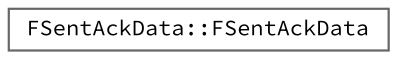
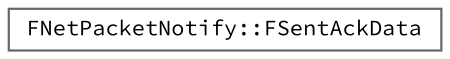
node "FSentAckData::FSentAckData": label "FSentAckData::FSentAckData" -> "FNetPacketNotify::FSentAckData"
